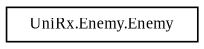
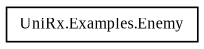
node "UniRx.Enemy.Enemy": label "UniRx.Enemy.Enemy" -> "UniRx.Examples.Enemy"
